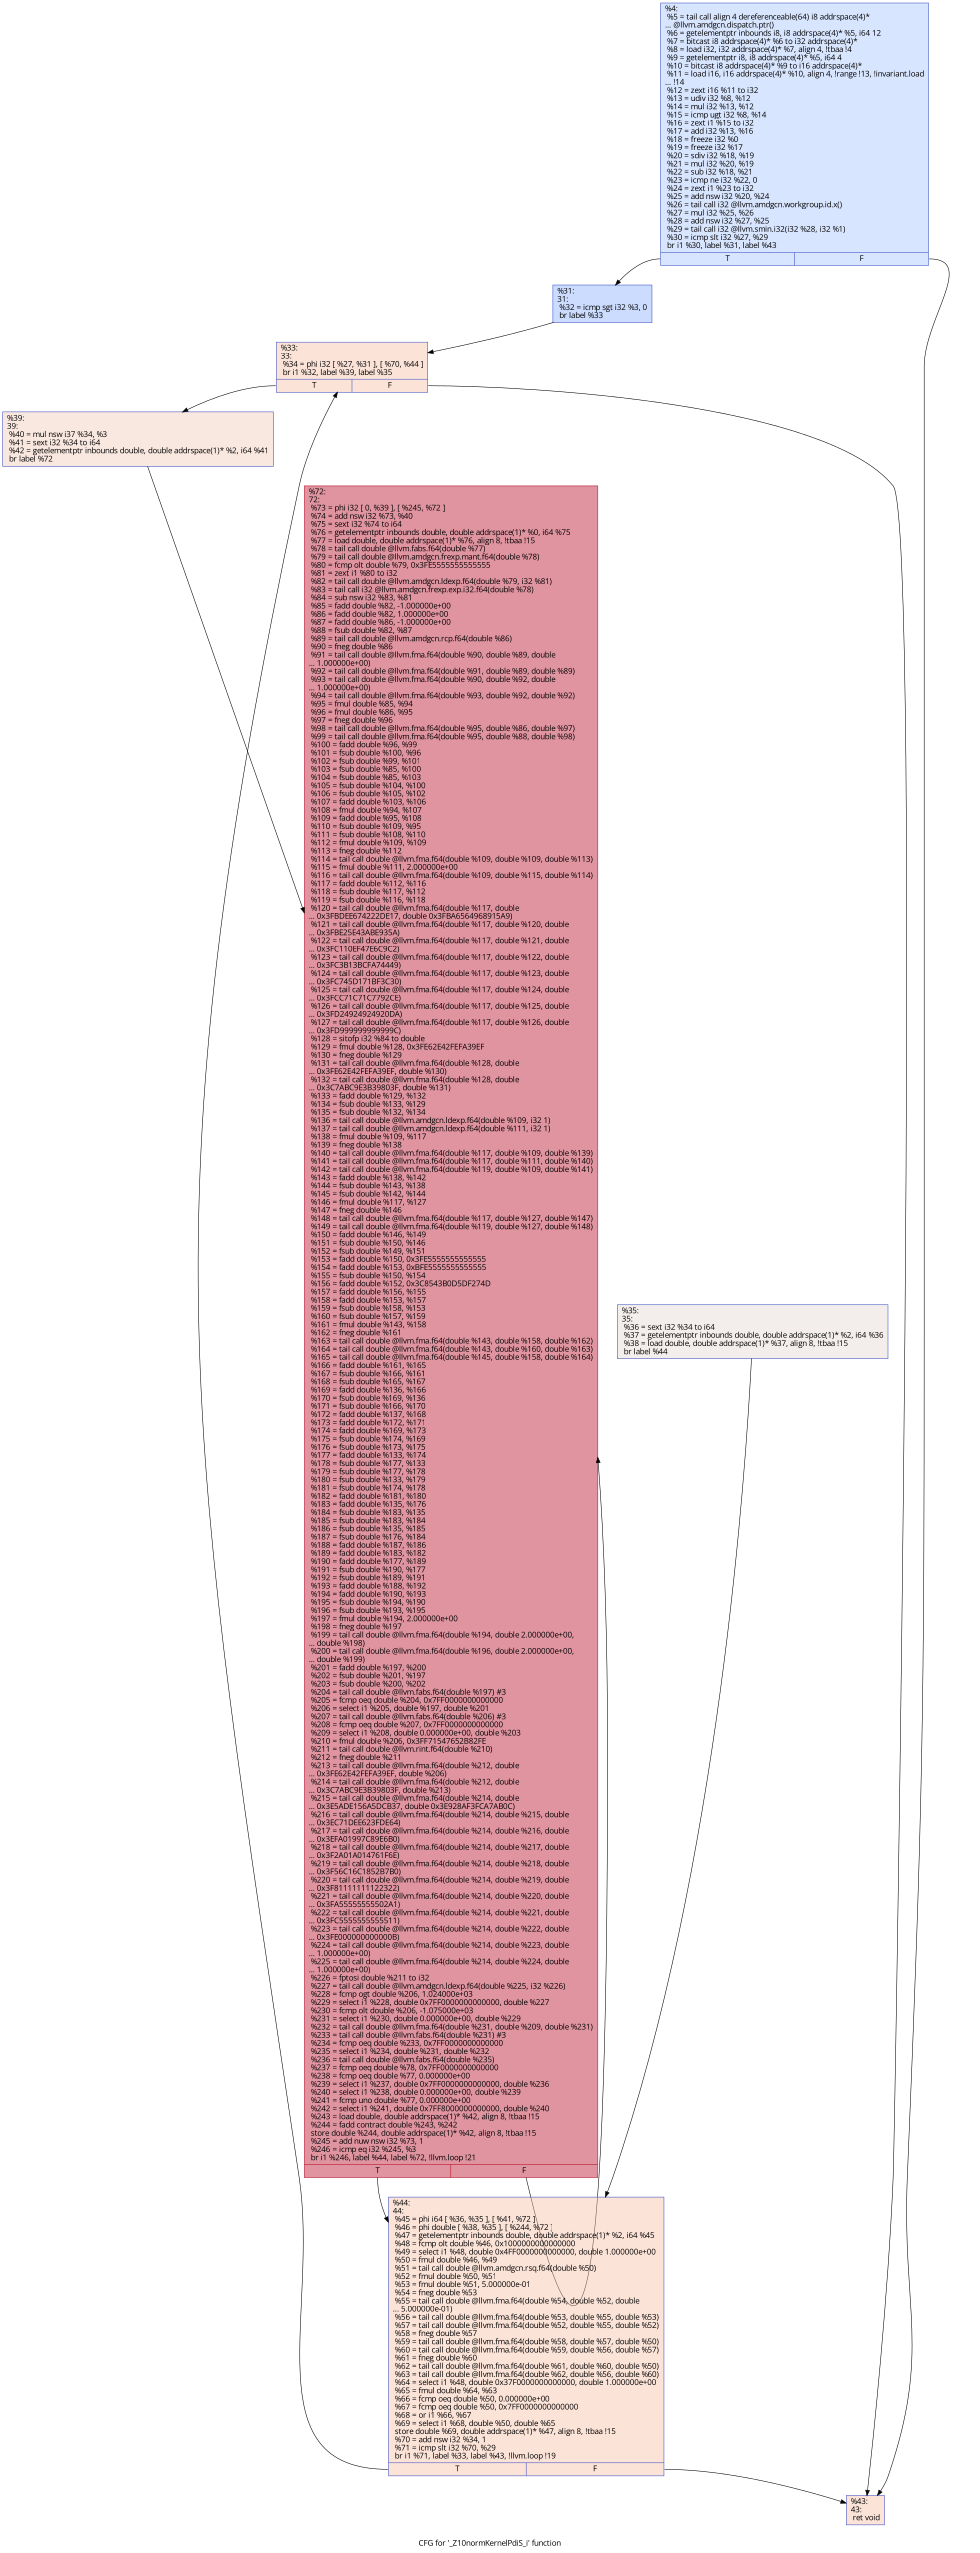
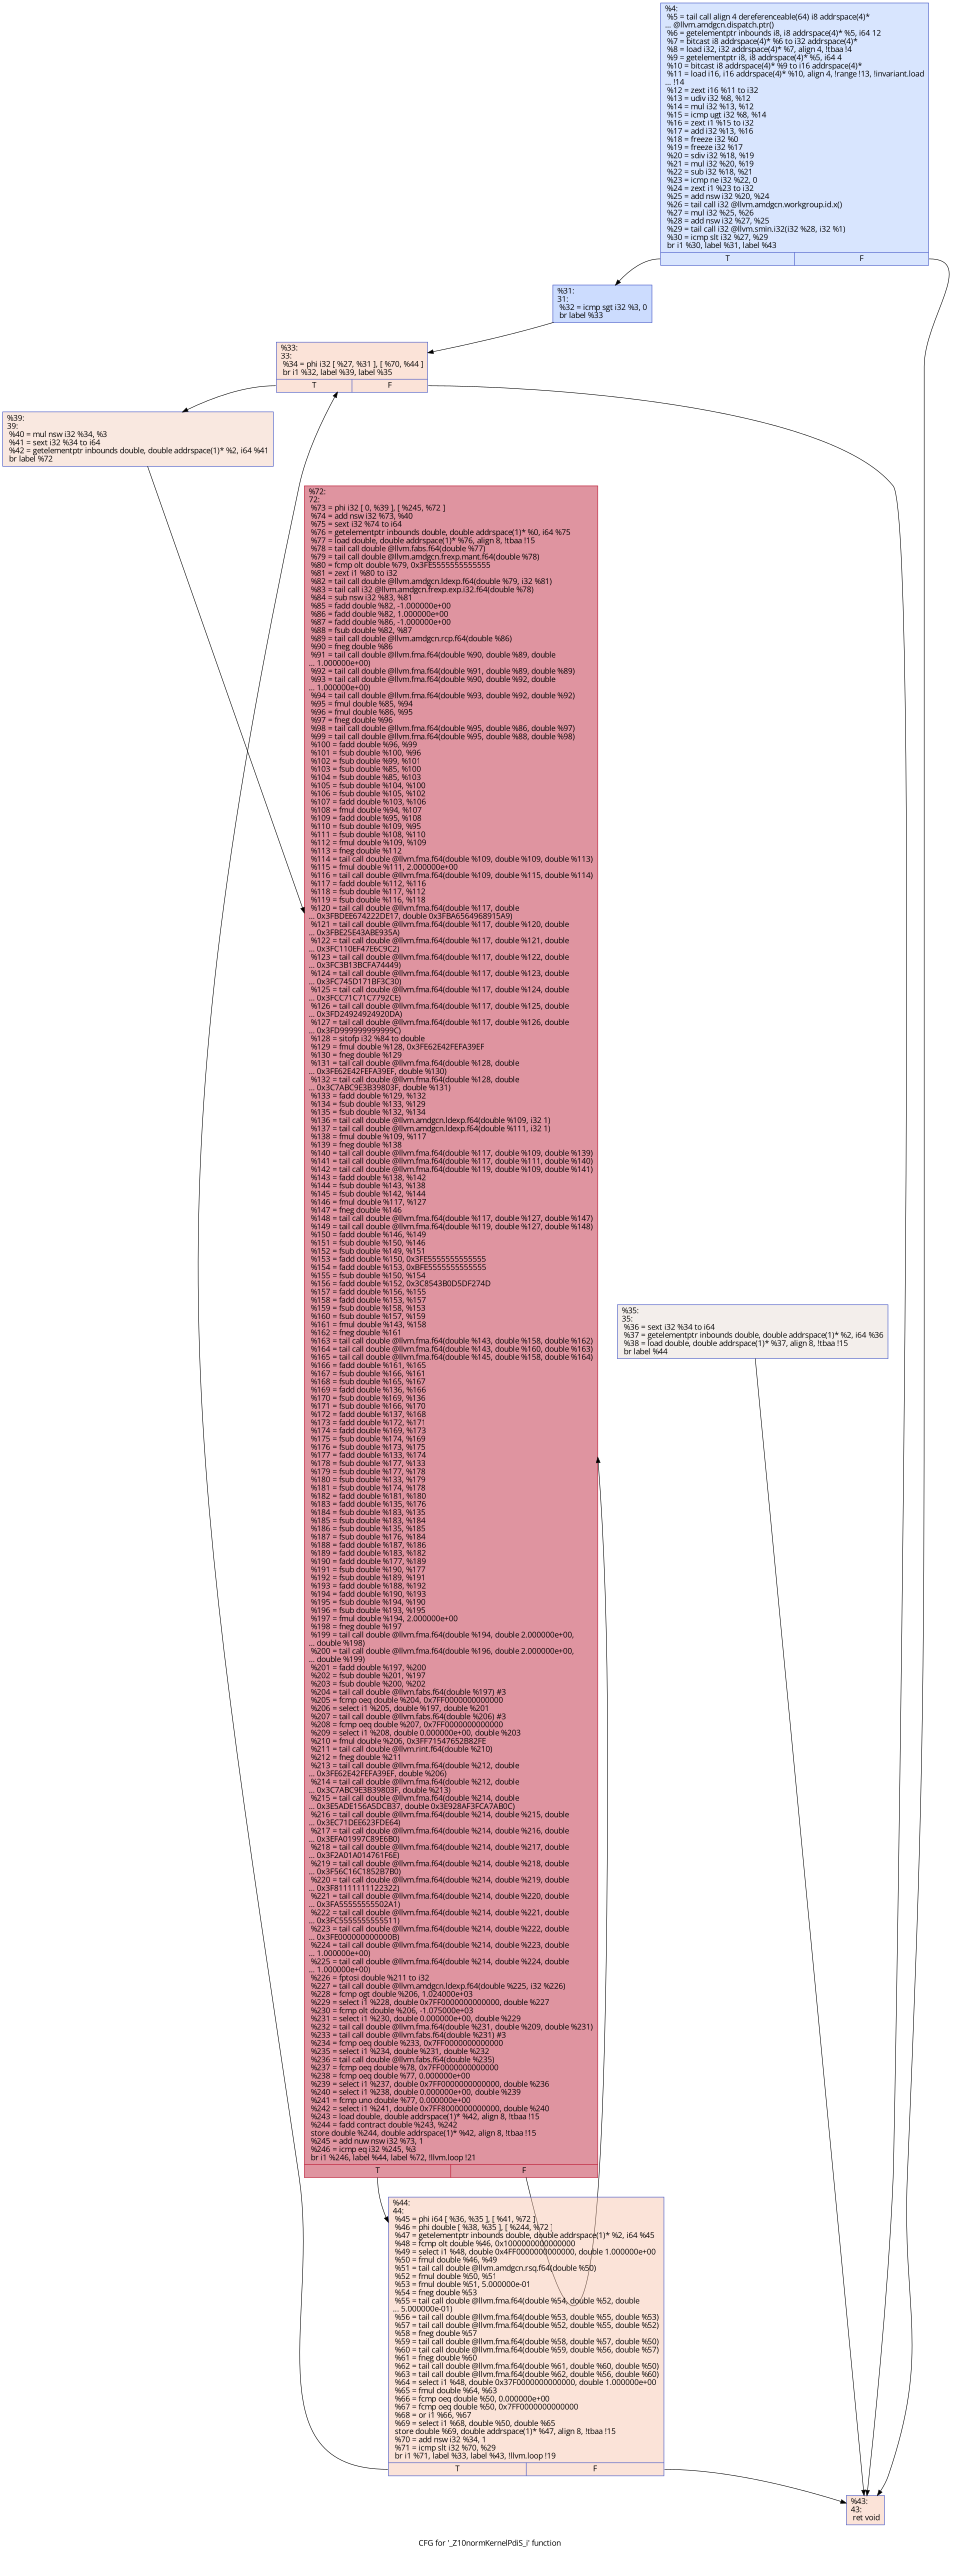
node "%39:": text "%40 = mul nsw i37 %34, %3" -> "%40 = mul nsw i32 %34, %3"
edge "%35:" -> "%44:": now "%35:" -> "%43:"
